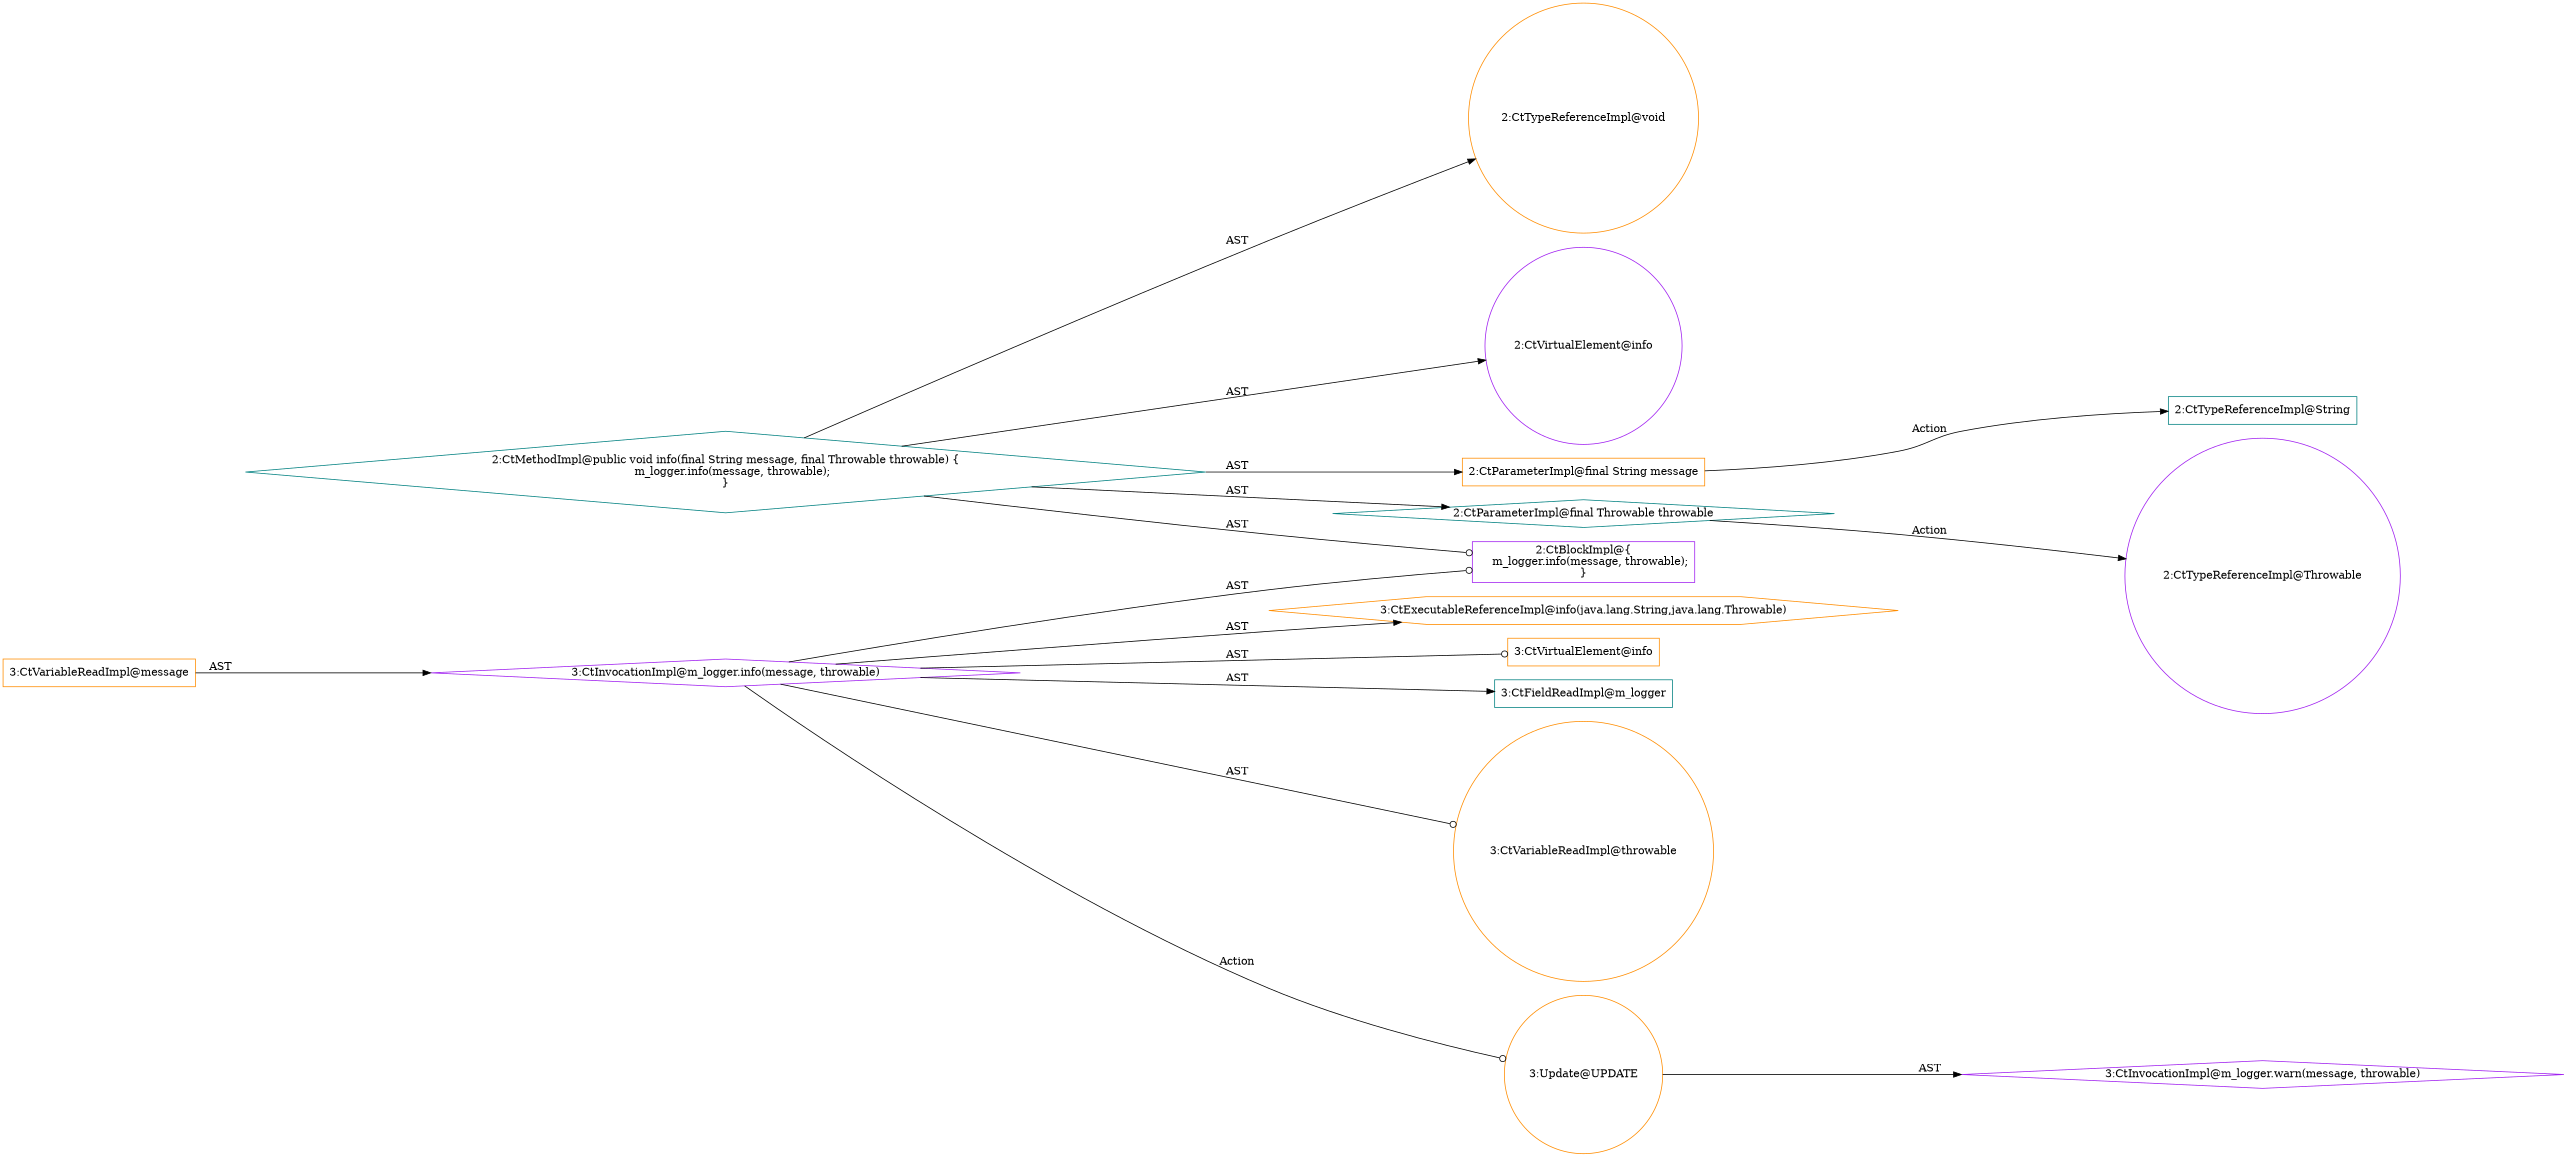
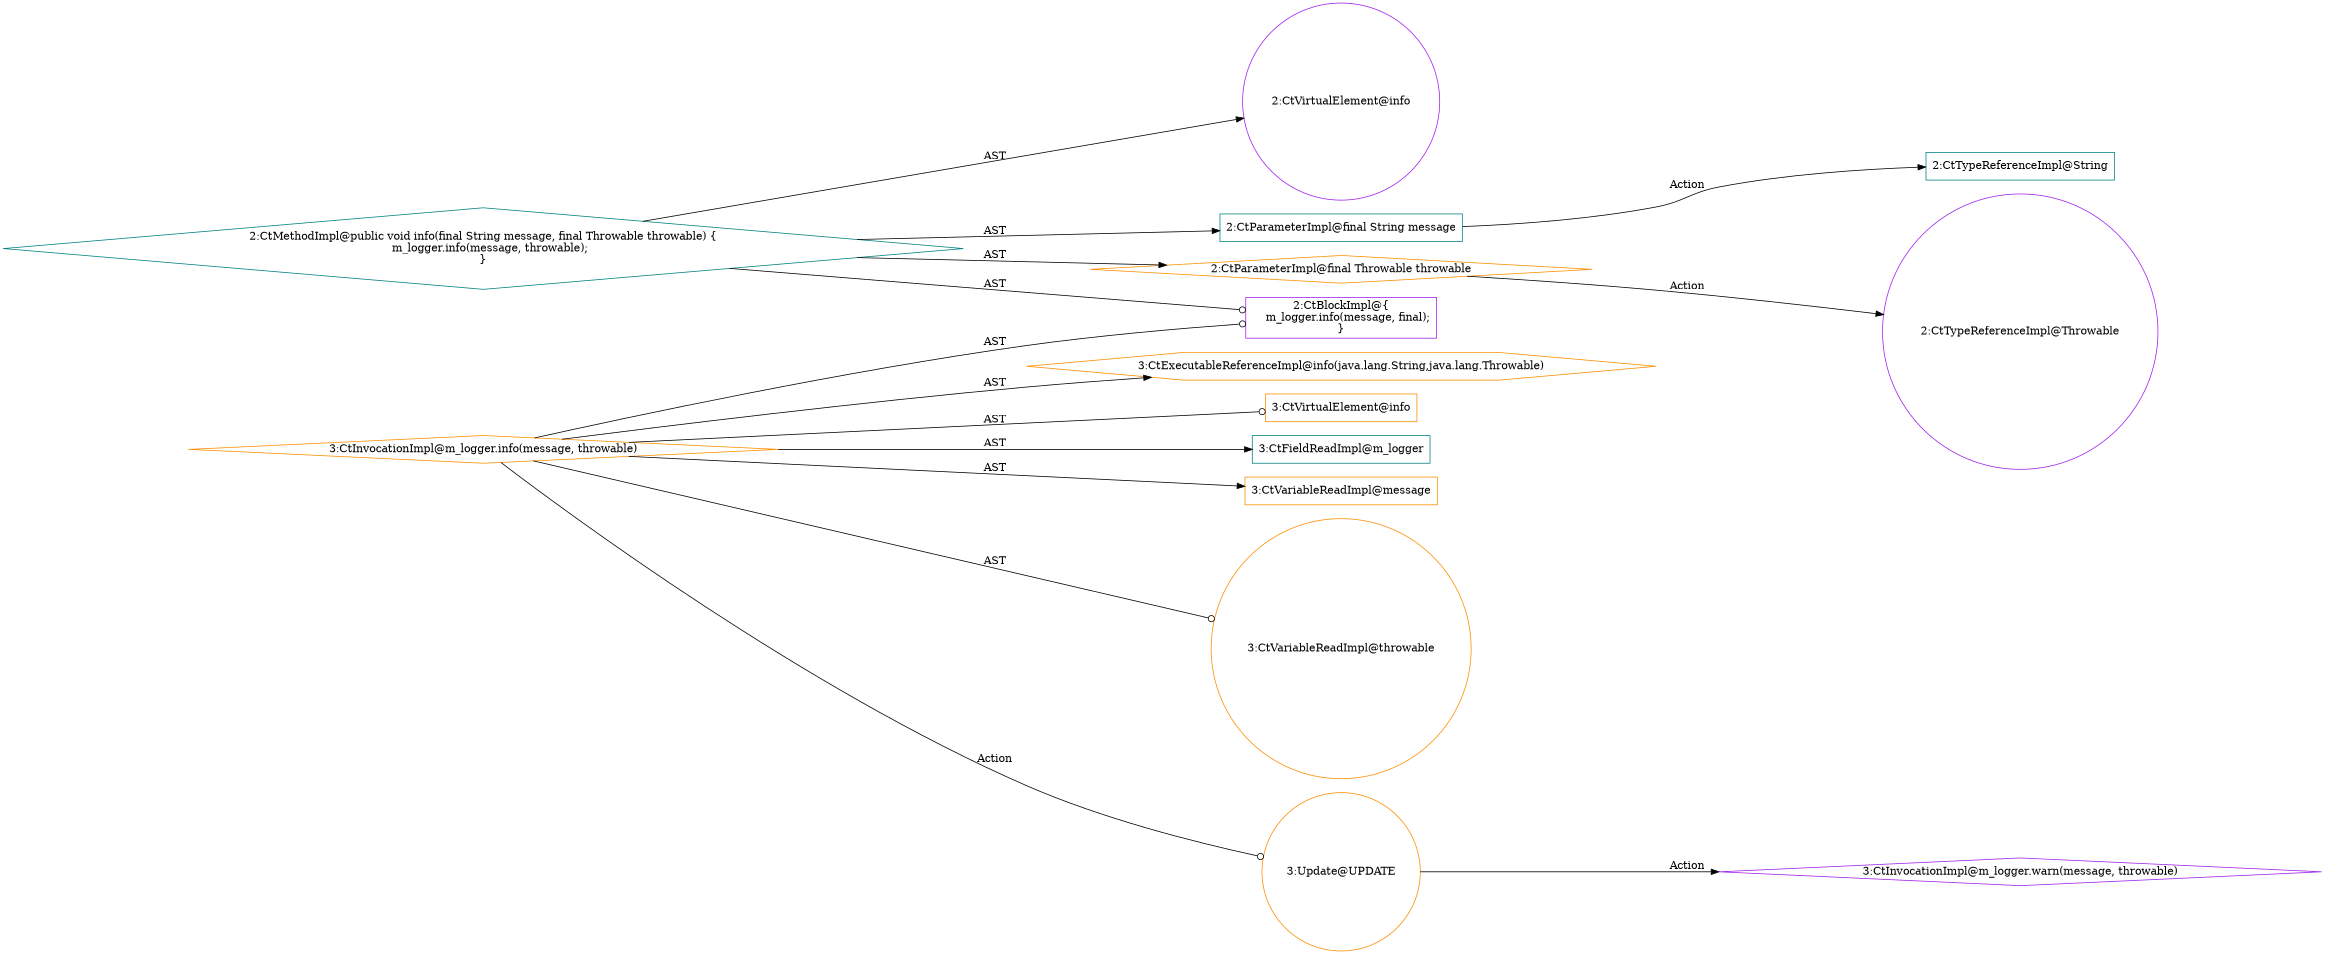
node "2:CtTypeReferenceImpl@void": removed
node "2:CtParameterImpl@final String message": color darkorange -> teal
node "2:CtParameterImpl@final Throwable throwable": color teal -> darkorange
node "2:CtBlockImpl@{ m_logger.info(message, throwable); }": label "2:CtBlockImpl@{ m_logger.info(message, throwable); }" -> "2:CtBlockImpl@{ m_logger.info(message, final); }"
edge "3:CtVariableReadImpl@message" -> "3:CtInvocationImpl@m_logger.info(message, throwable)": reversed
node "3:CtInvocationImpl@m_logger.info(message, throwable)": color purple -> darkorange
edge "3:Update@UPDATE" -> "3:CtInvocationImpl@m_logger.warn(message, throwable)": label "AST" -> "Action"
